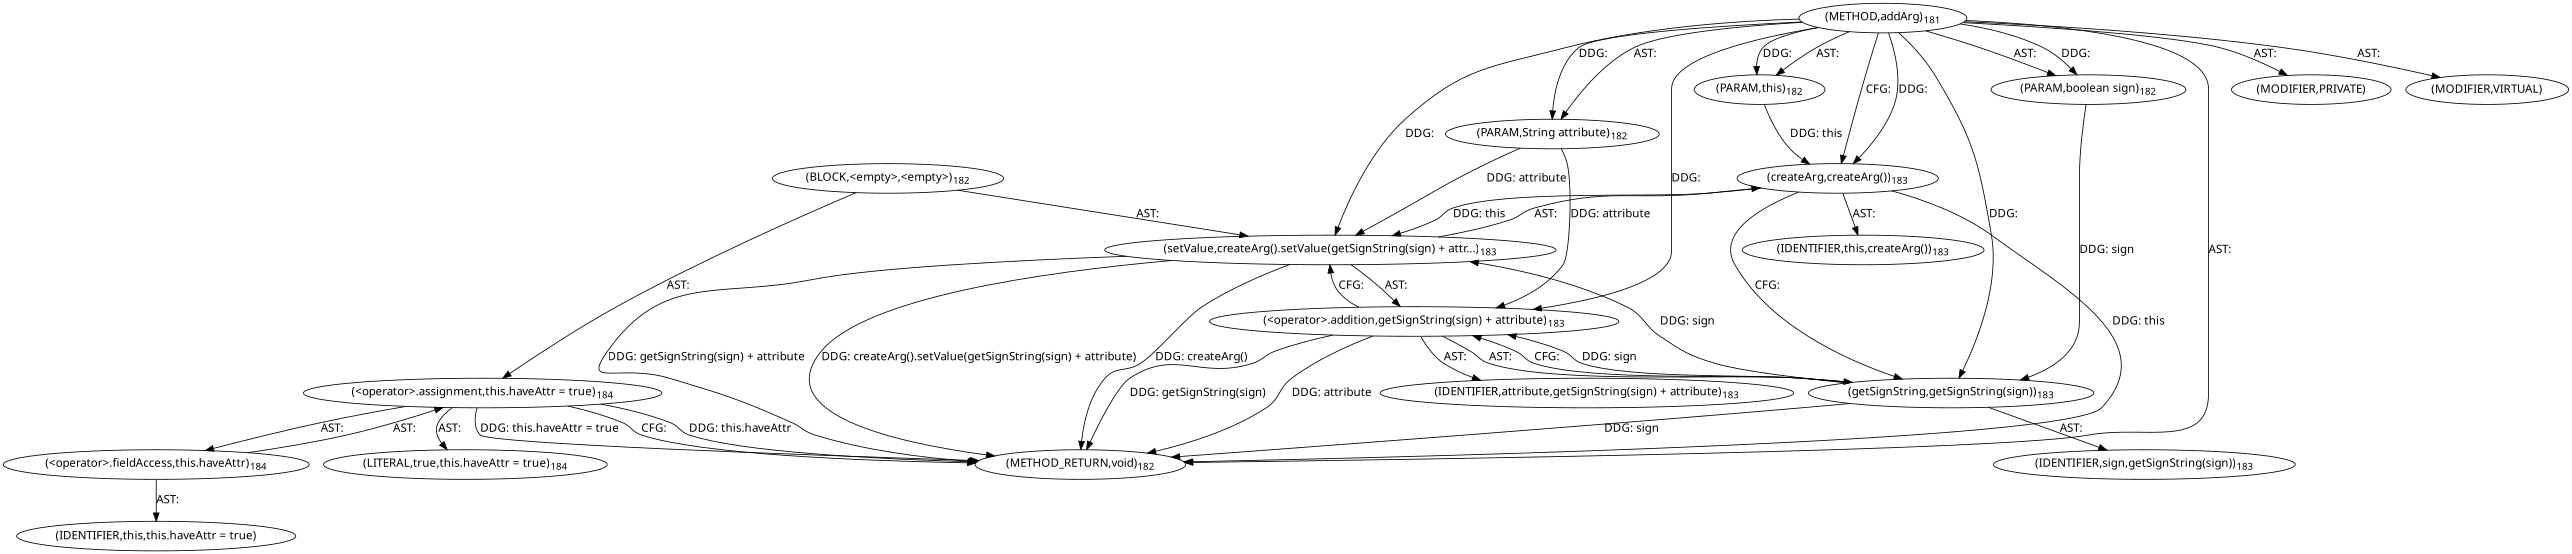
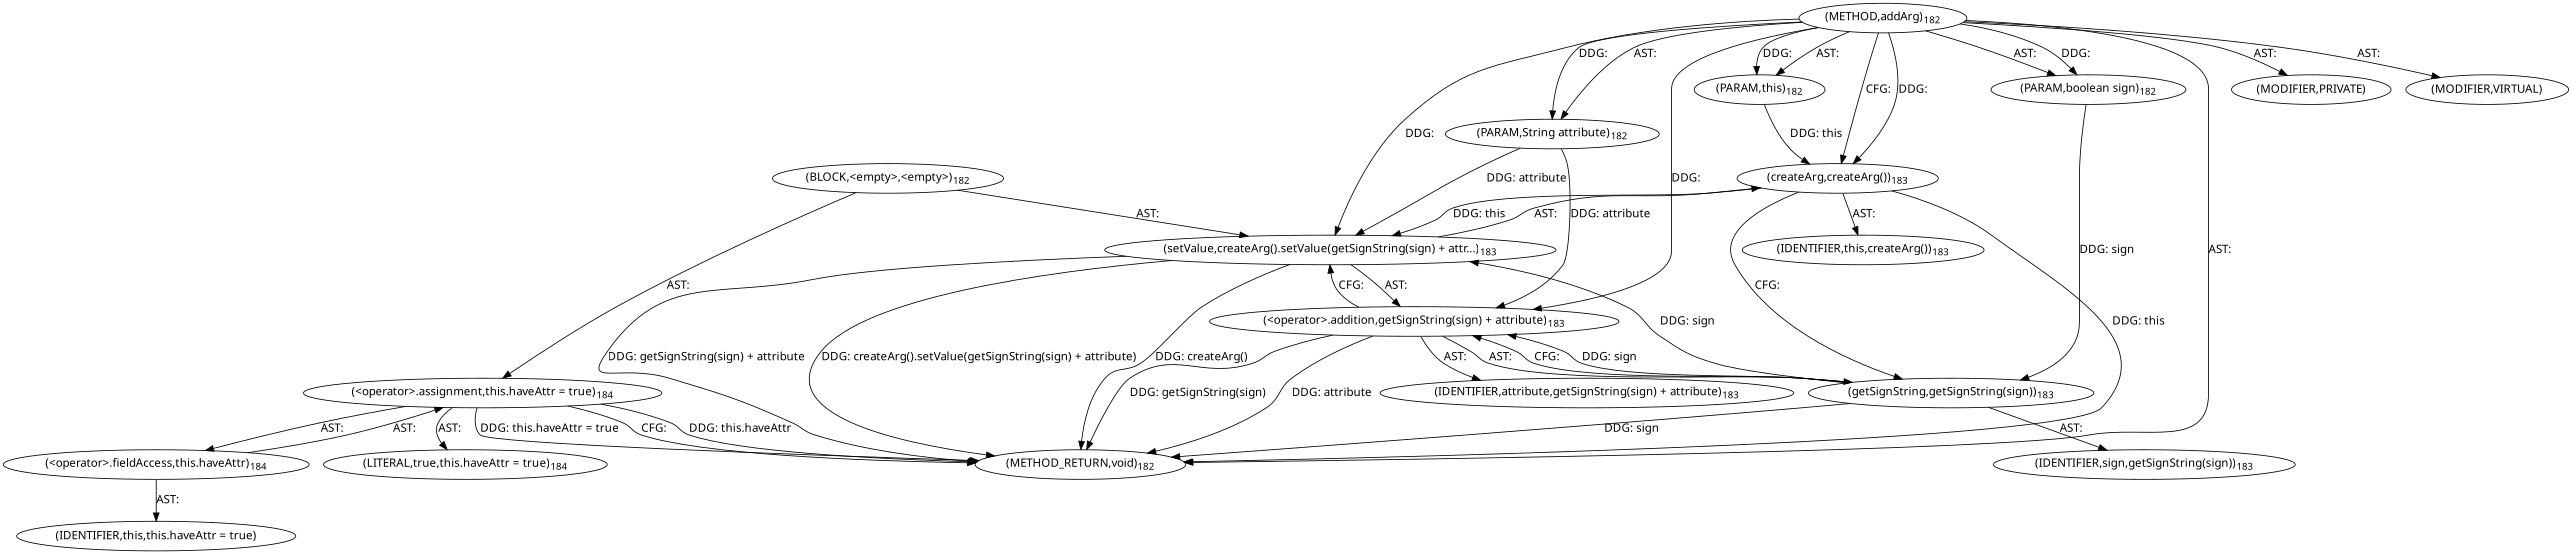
node "(METHOD,addArg)": text "181" -> "182"
edge "(METHOD,addArg)" -> "(getSignString,getSignString(sign))": removed, label "DDG:"
